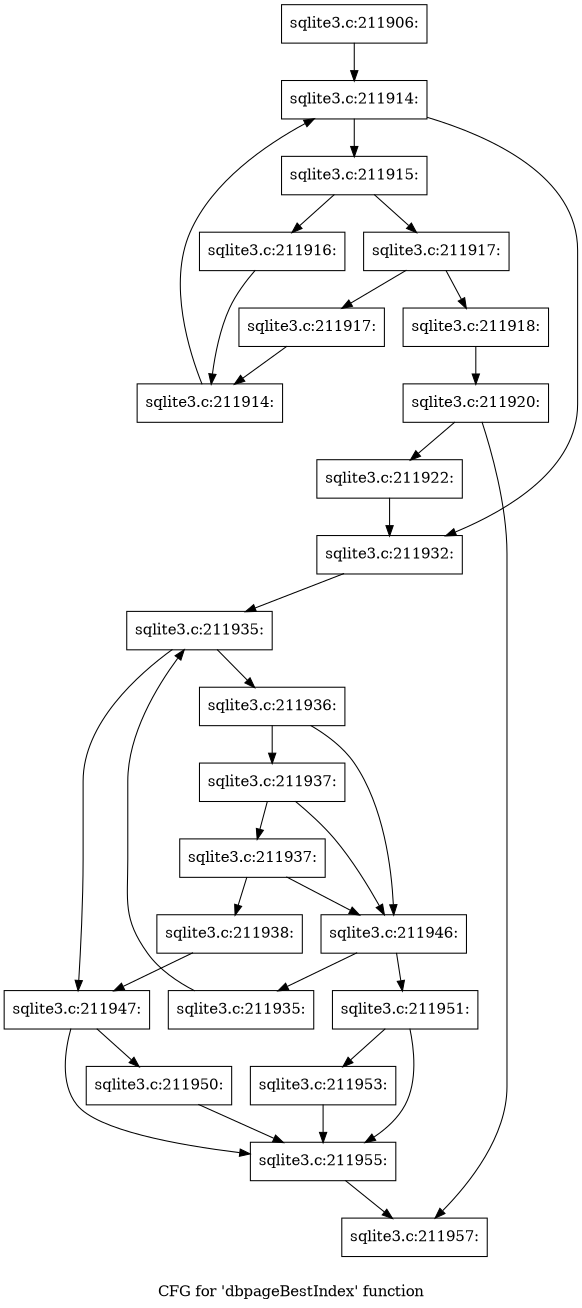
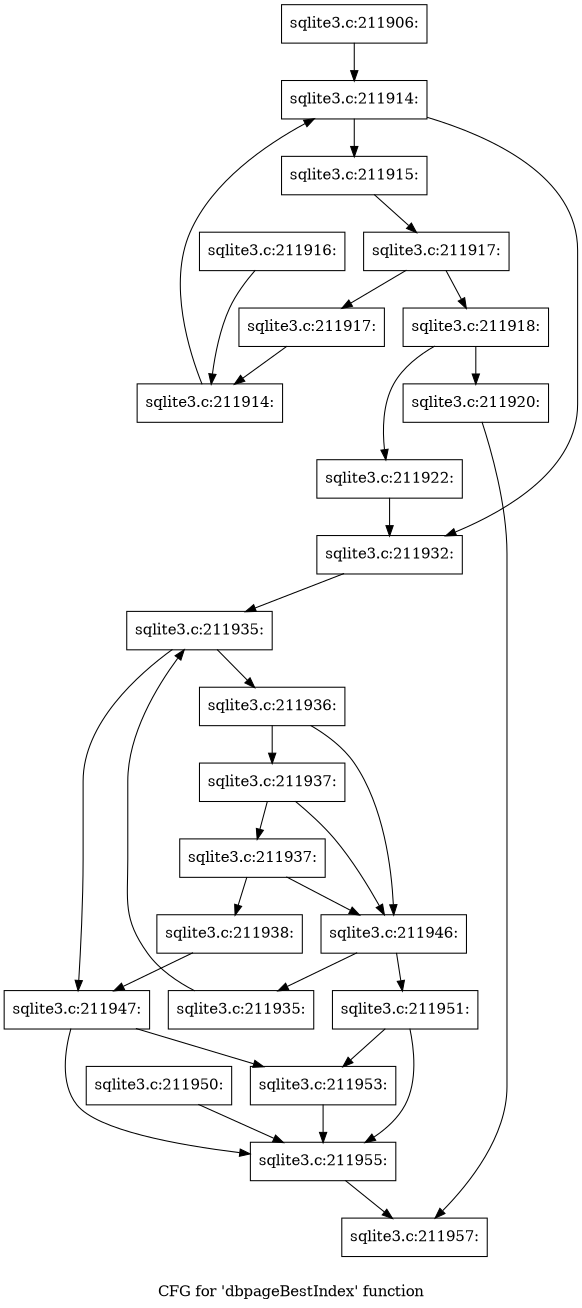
edge "sqlite3.c:211915:" -> "sqlite3.c:211916:": removed
edge "sqlite3.c:211920:" -> "sqlite3.c:211922:": now "sqlite3.c:211918:" -> "sqlite3.c:211922:"
edge "sqlite3.c:211947:" -> "sqlite3.c:211950:": now "sqlite3.c:211947:" -> "sqlite3.c:211953:"
